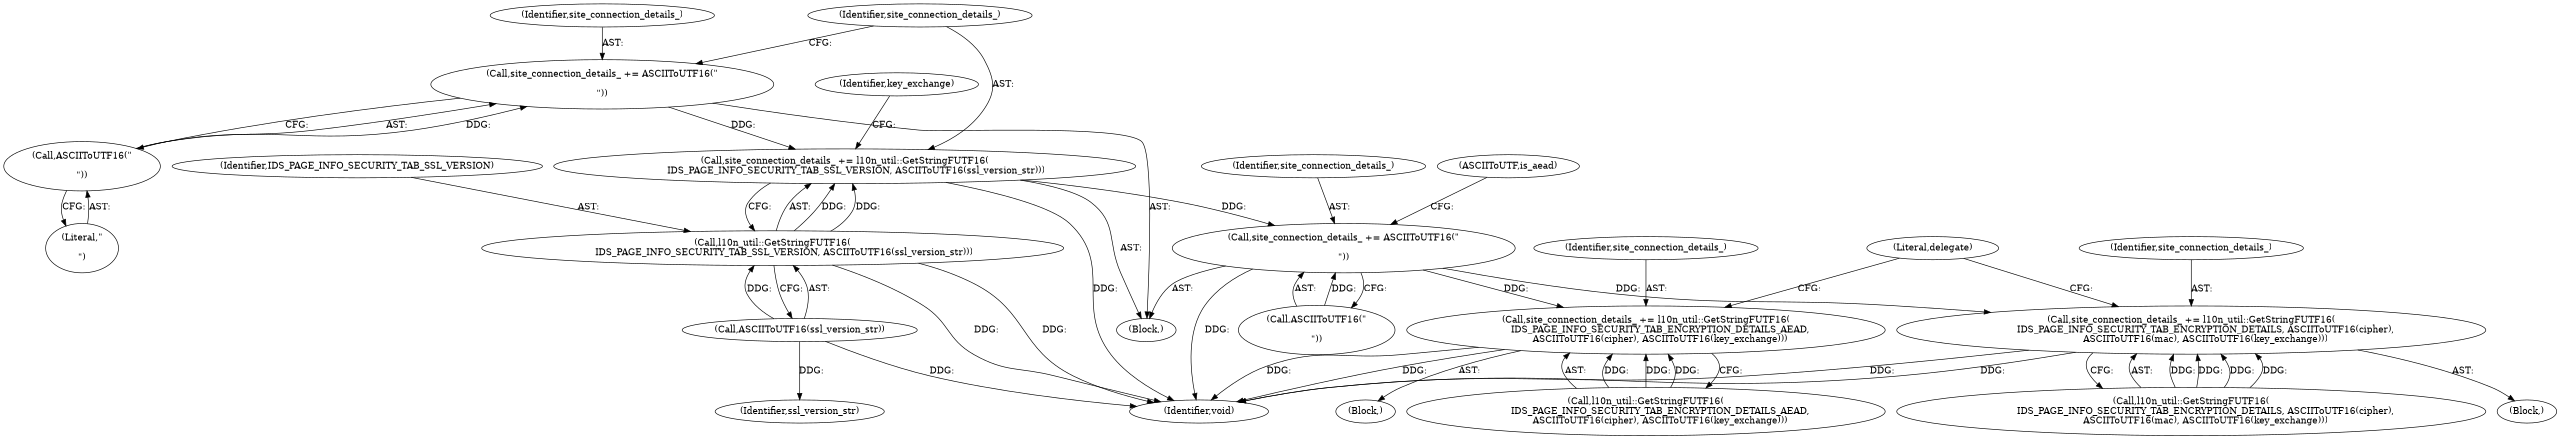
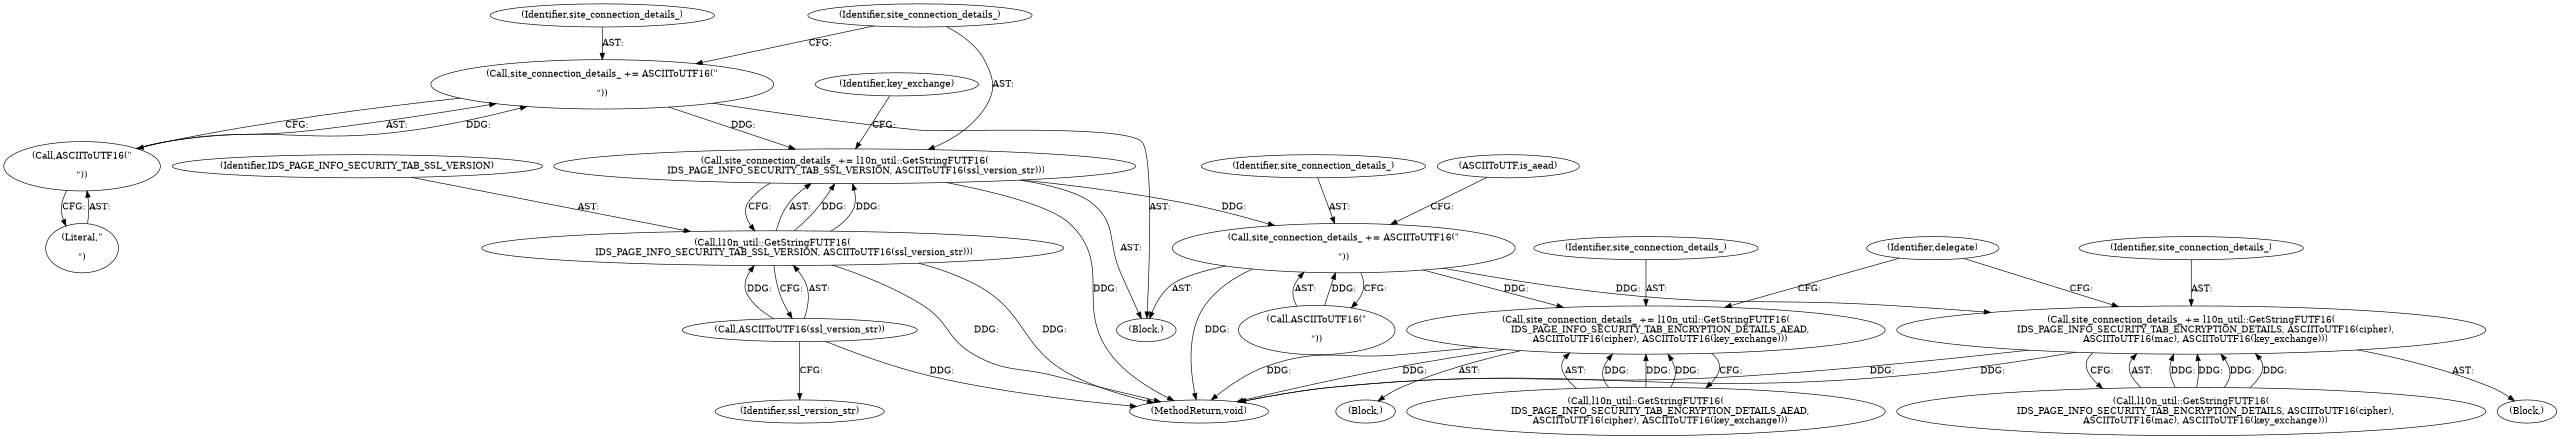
node "(Literal,delegate)": label "(Literal,delegate)" -> "(Identifier,delegate)"
edge "(Call,ASCIIToUTF16(ssl_version_str))" -> "(Identifier,ssl_version_str)": label "DDG: " -> "CFG: "
node "(Identifier,void)": label "(Identifier,void)" -> "(MethodReturn,void)"
